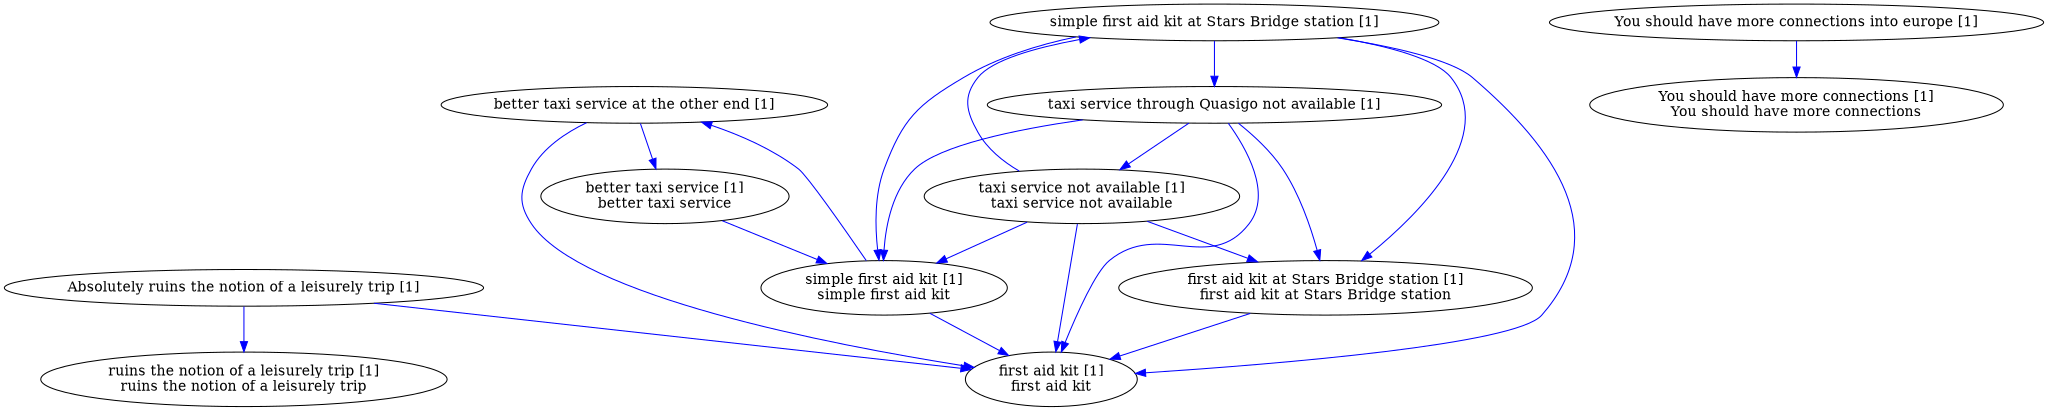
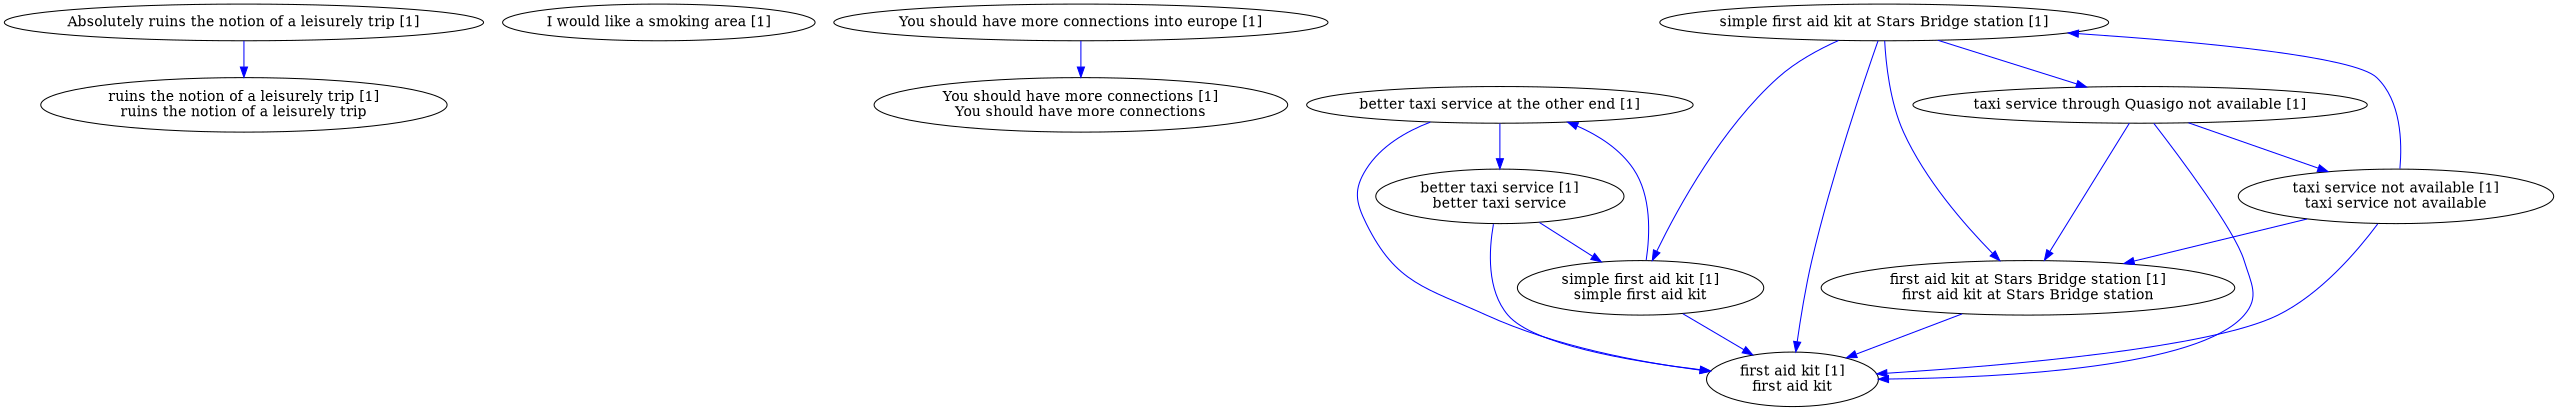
node "I would like a smoking area [1]": added
edge "taxi service through Quasigo not available [1]" -> "simple first aid kit [1] simple first aid kit": removed
edge "taxi service not available [1] taxi service not available" -> "simple first aid kit [1] simple first aid kit": removed
edge "Absolutely ruins the notion of a leisurely trip [1]" -> "first aid kit [1] first aid kit": now "better taxi service [1] better taxi service" -> "first aid kit [1] first aid kit"
